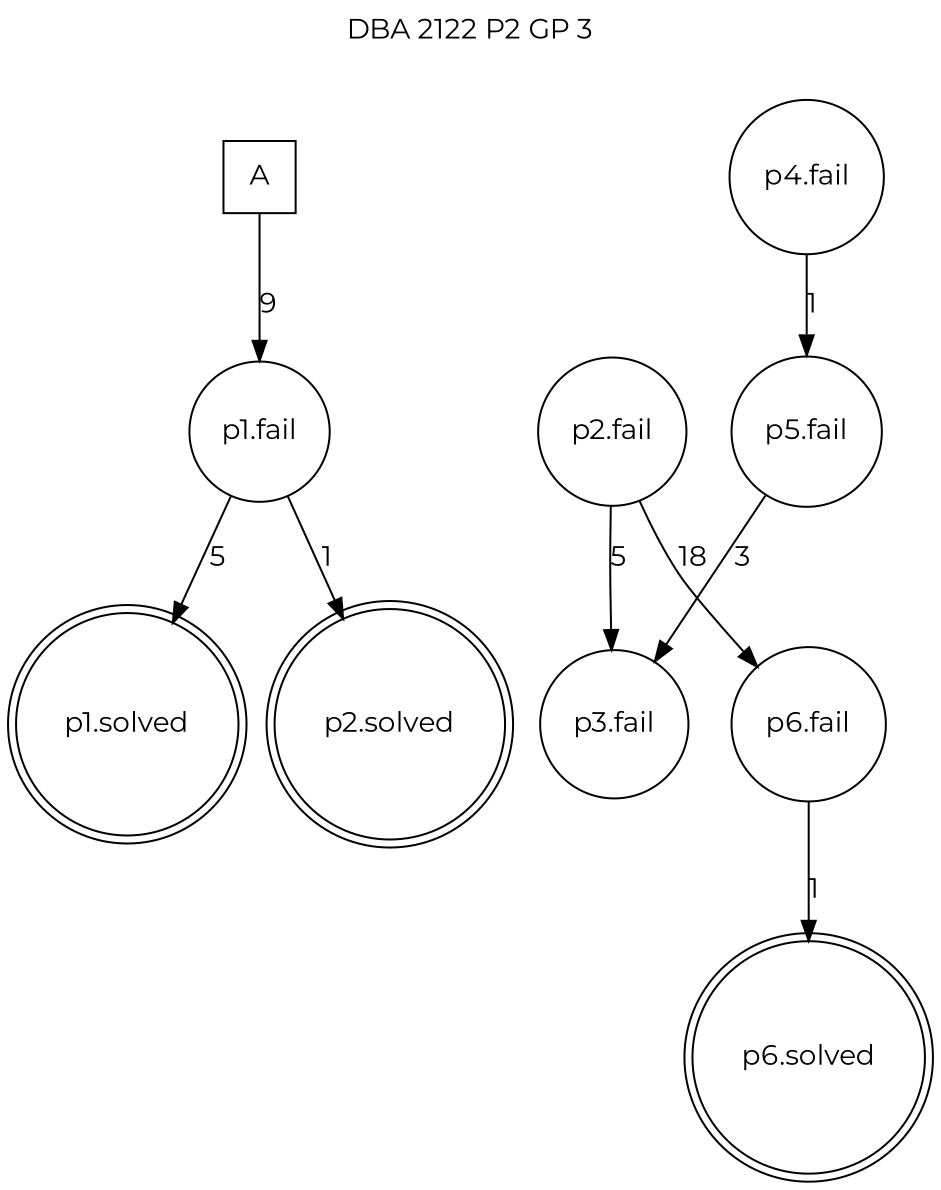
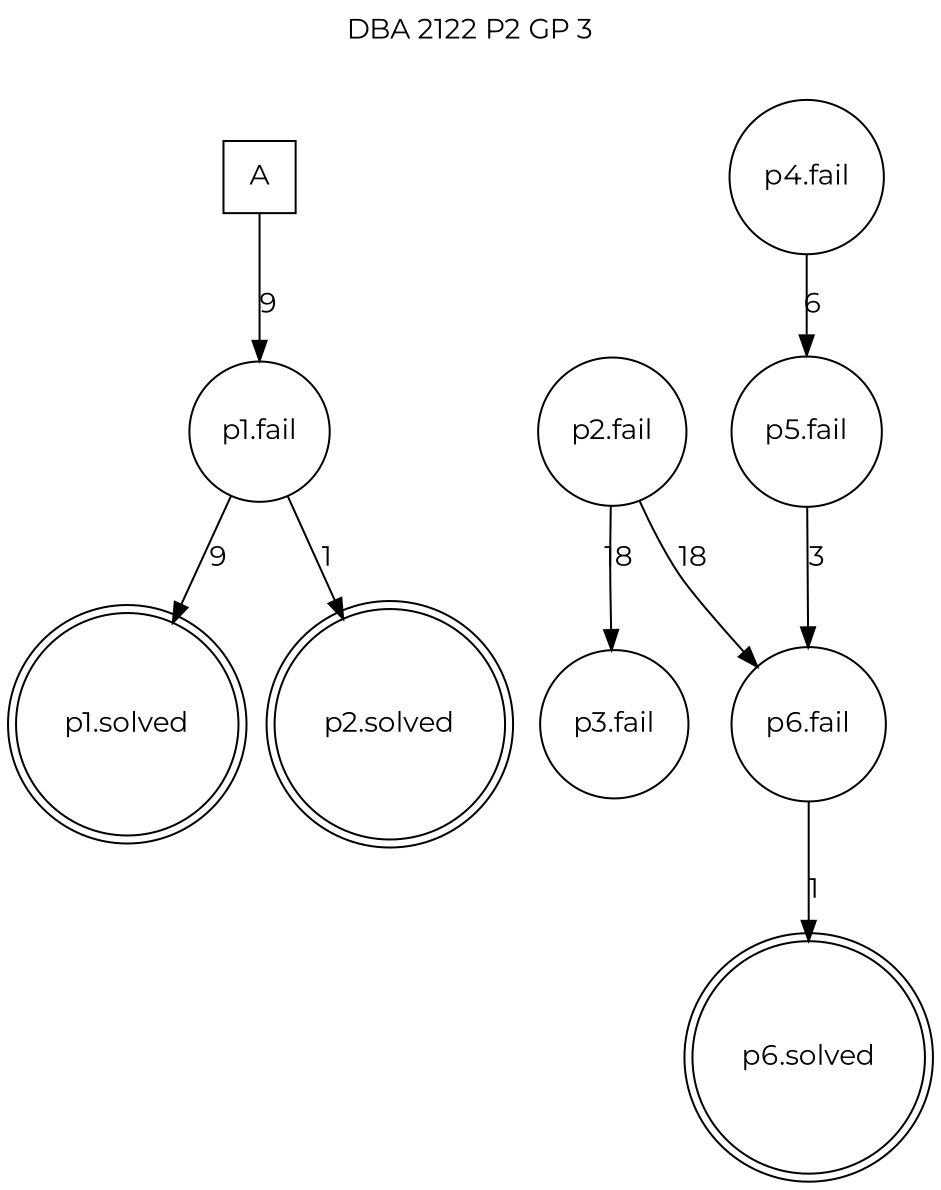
edge "p4.fail" -> "p5.fail": label "1" -> "6"
edge "p1.fail" -> "p1.solved": label "5" -> "9"
edge "p2.fail" -> "p3.fail": label "5" -> "18"
edge "p5.fail" -> "p3.fail": now "p5.fail" -> "p6.fail"
